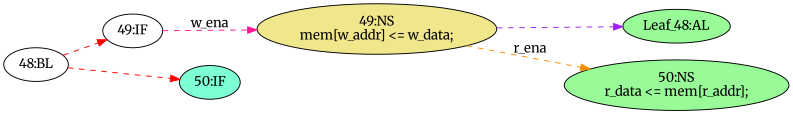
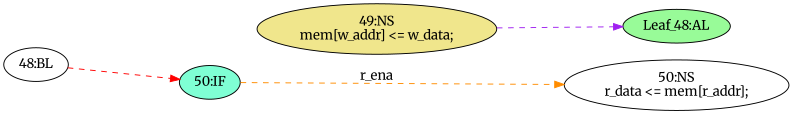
node "49:IF": removed
edge "49:NS mem[w_addr] <= w_data;" -> "50:NS r_data <= mem[r_addr];": now "50:IF" -> "50:NS r_data <= mem[r_addr];"
node "50:NS r_data <= mem[r_addr];": fillcolor palegreen -> white
